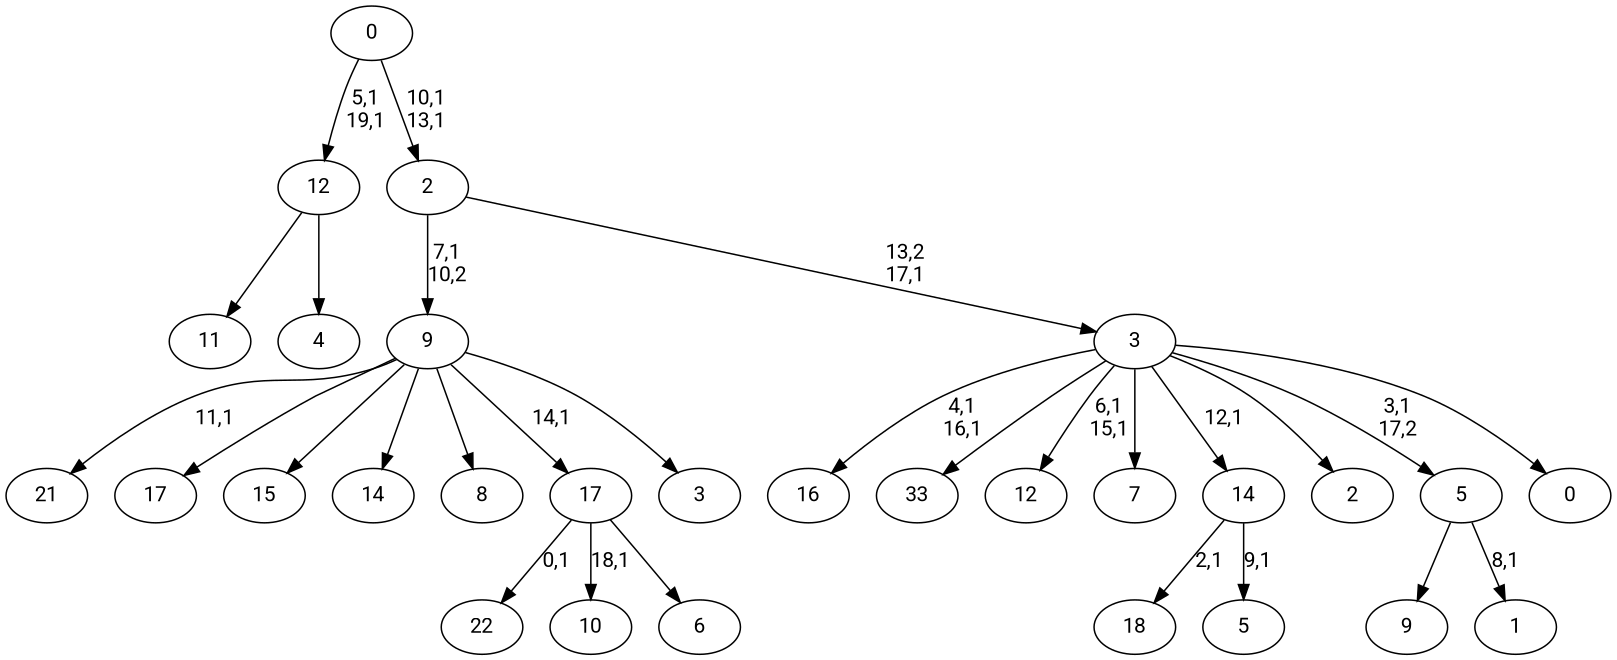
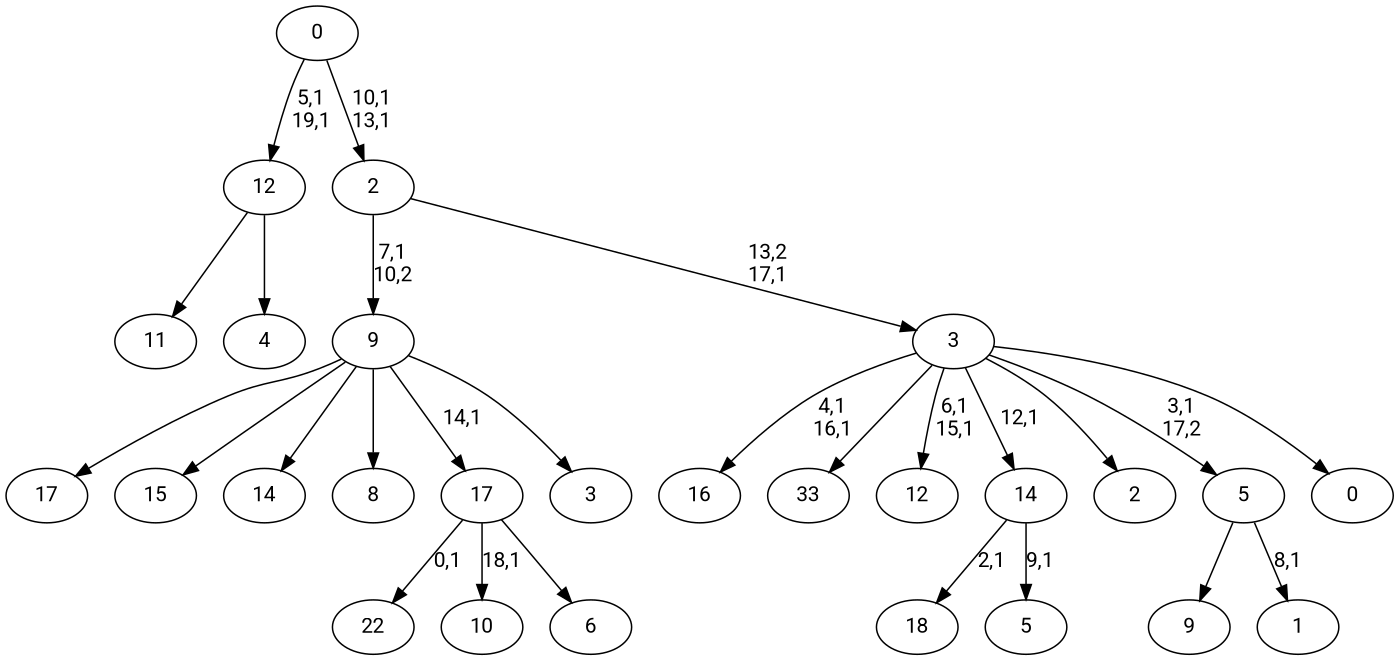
node "21": removed
node "7": removed
